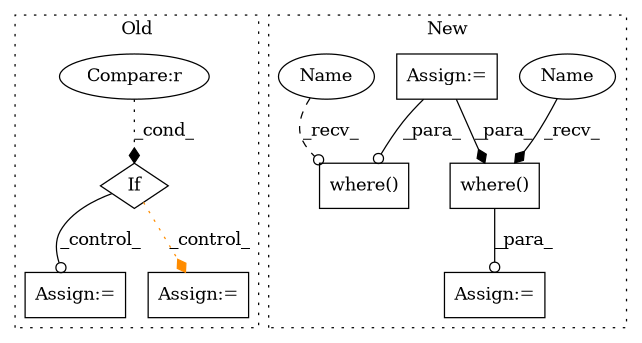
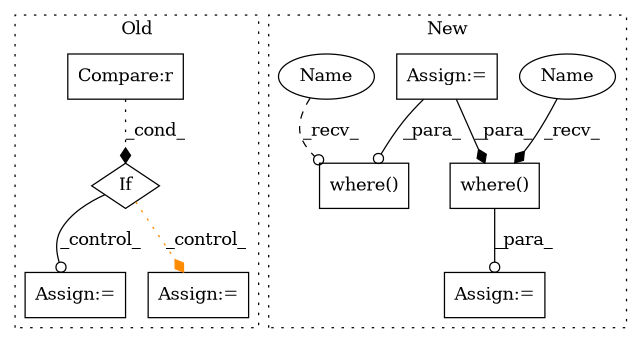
node "Compare:r": shape ellipse -> box
